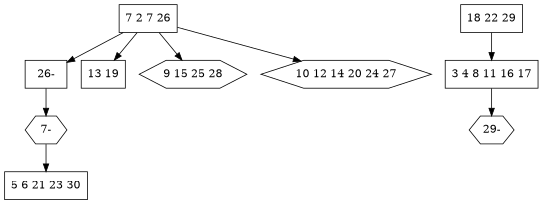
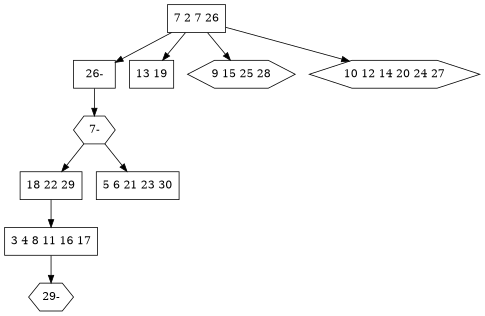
edge "7-" -> "18 22 29": added
